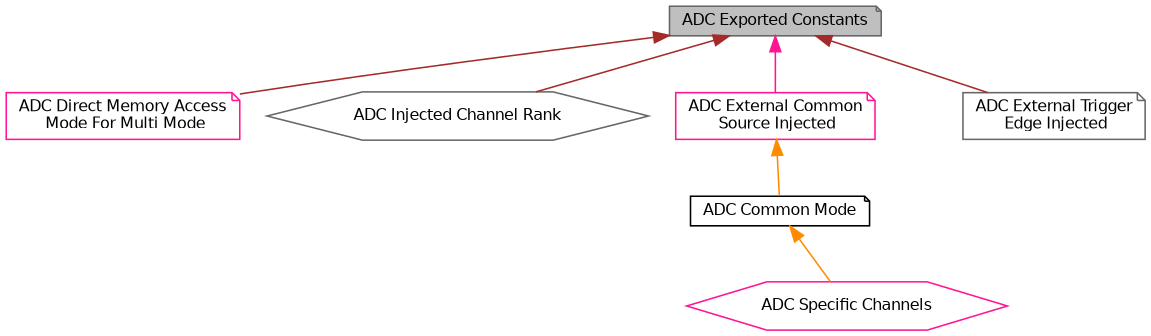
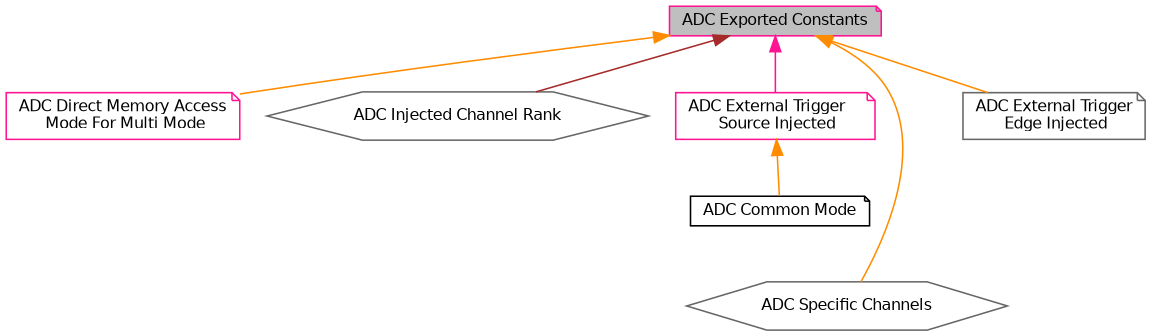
node "ADC Exported Constants": color gray40 -> deeppink
edge "ADC Direct Memory Access Mode For Multi Mode" -> "ADC Exported Constants": color brown -> darkorange
edge "ADC External Trigger Edge Injected" -> "ADC Exported Constants": color brown -> darkorange
node "ADC External Common Source Injected": label "ADC External Common Source Injected" -> "ADC External Trigger Source Injected"
edge "ADC Specific Channels" -> "ADC Common Mode": now "ADC Specific Channels" -> "ADC Exported Constants"
node "ADC Specific Channels": color deeppink -> gray40
